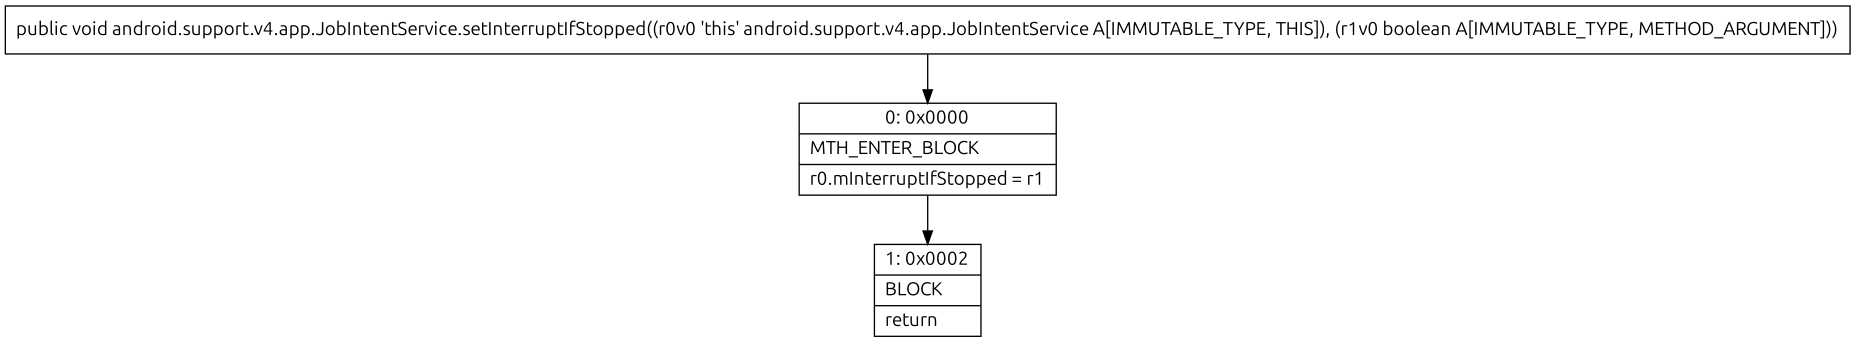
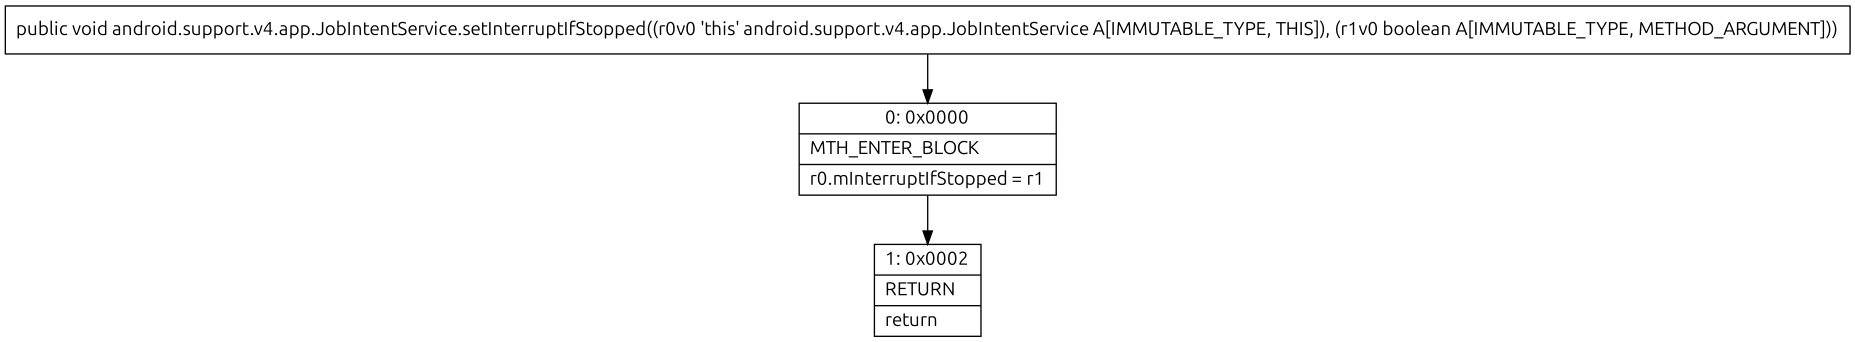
node "1: 0x0002": text "BLOCK" -> "RETURN"
